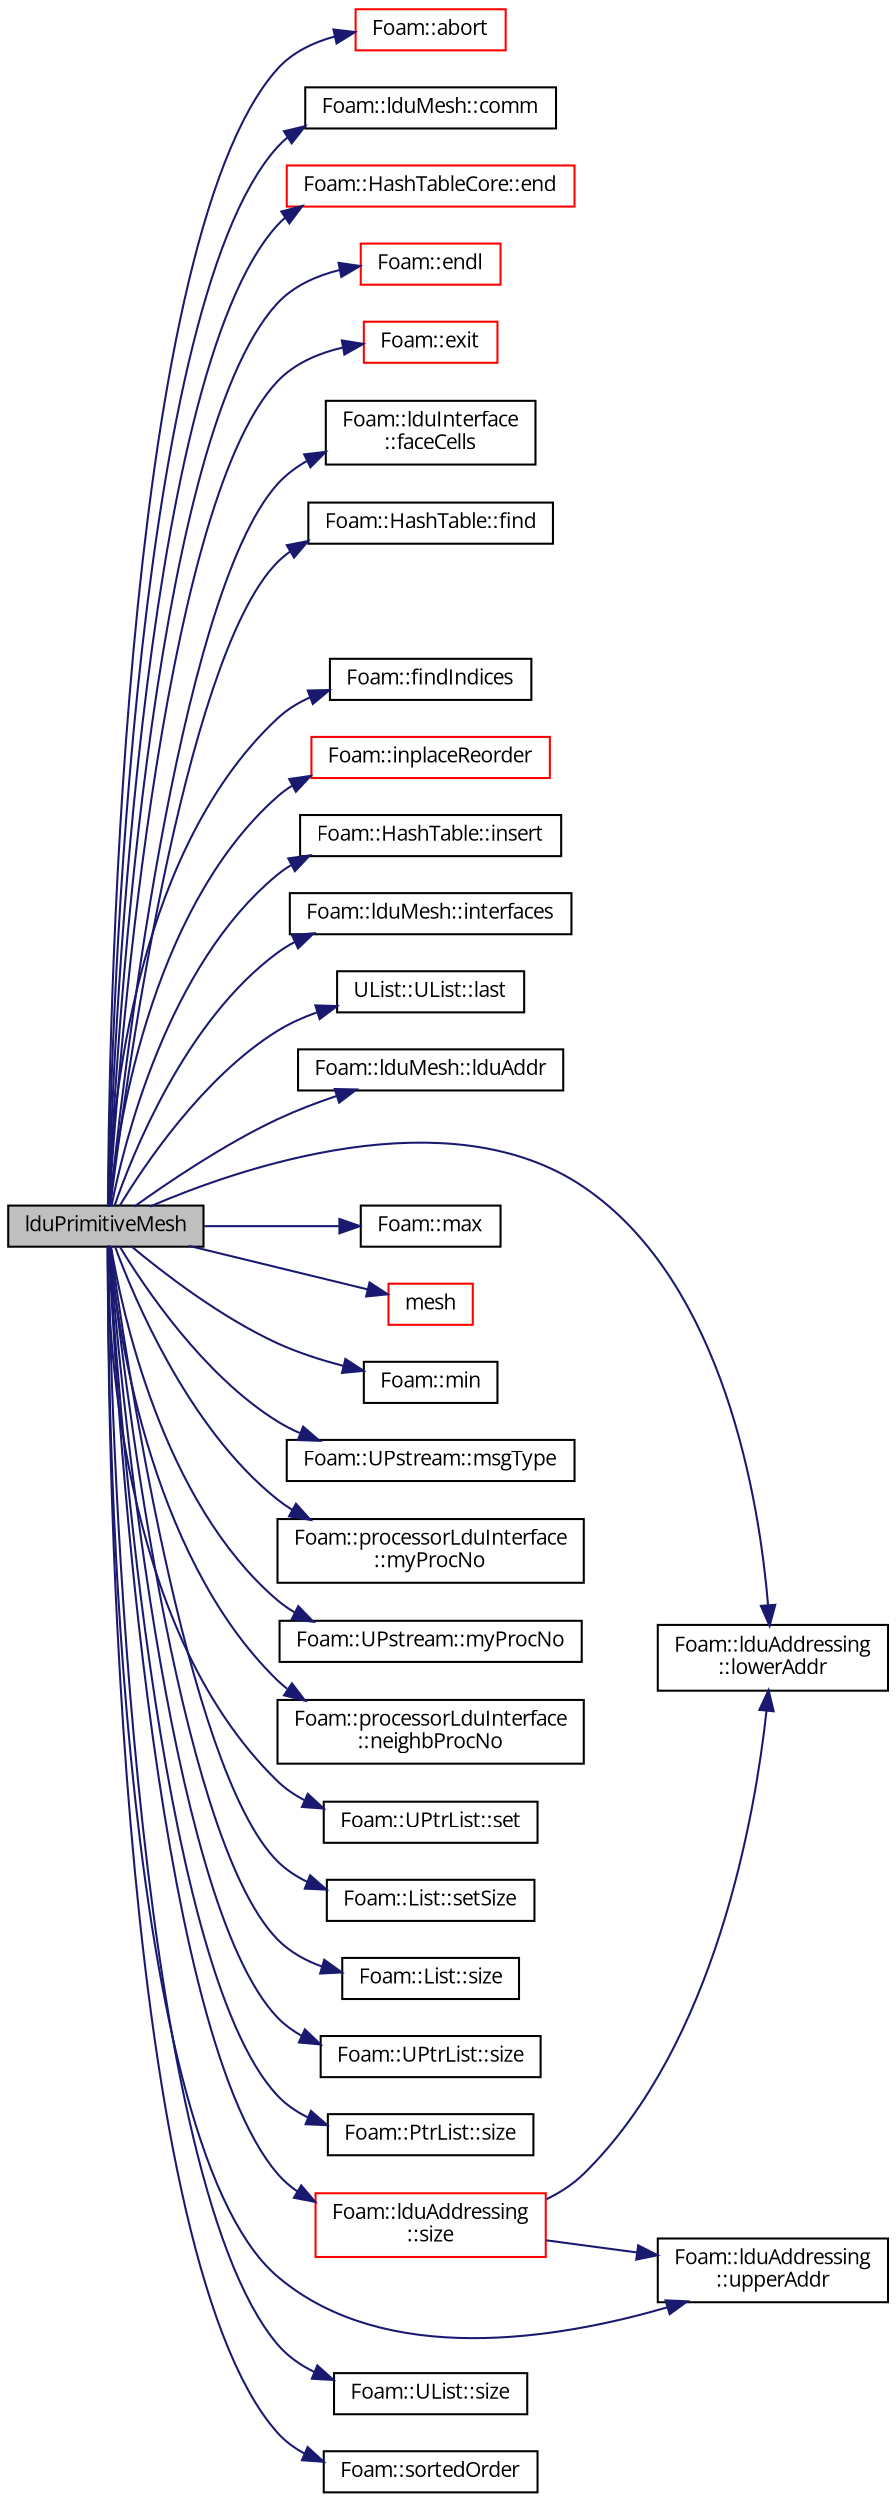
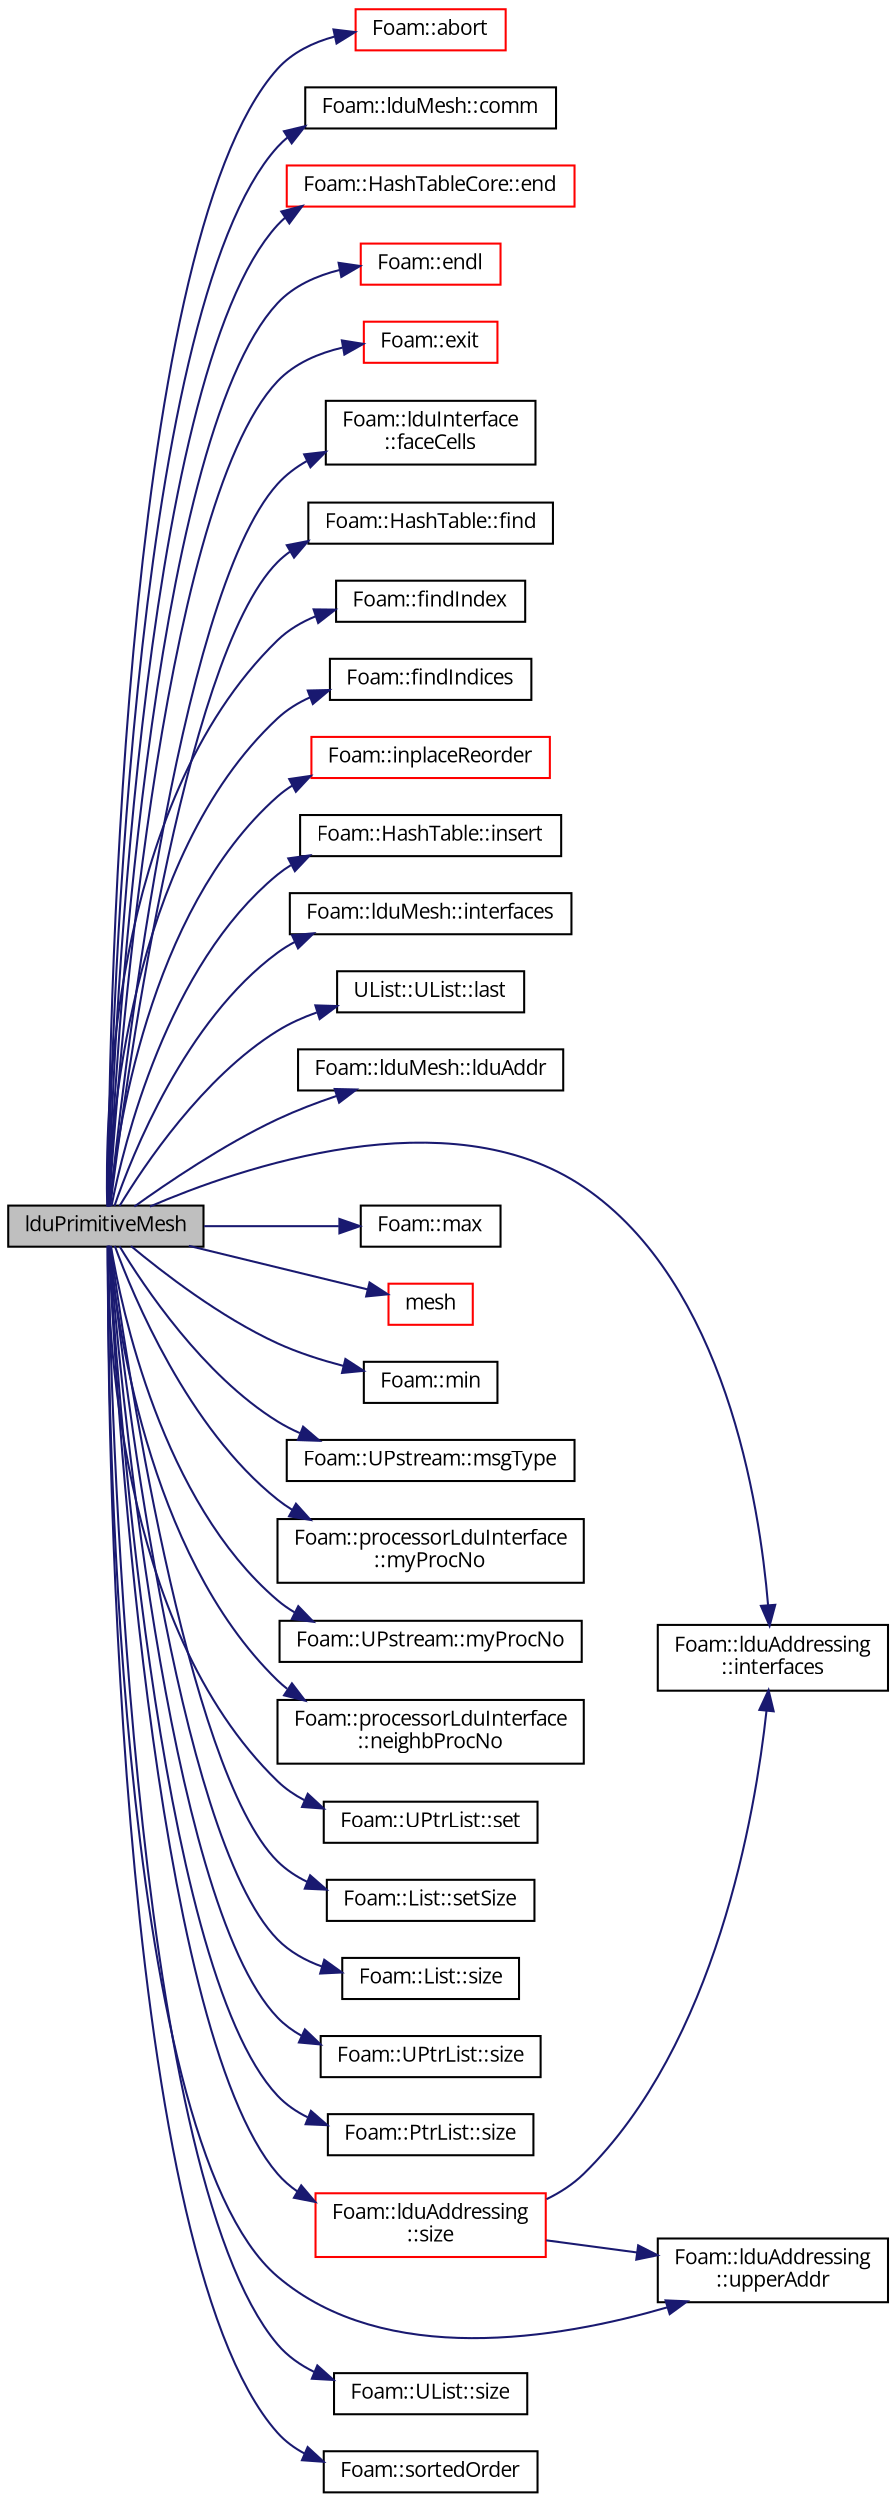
node "Foam::findIndex": added
node "Foam::lduAddressing ::lowerAddr": label "Foam::lduAddressing ::lowerAddr" -> "Foam::lduAddressing ::interfaces"
